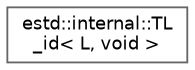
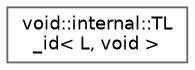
node "estd::internal::TL _id< L, void >": label "estd::internal::TL _id< L, void >" -> "void::internal::TL _id< L, void >"
